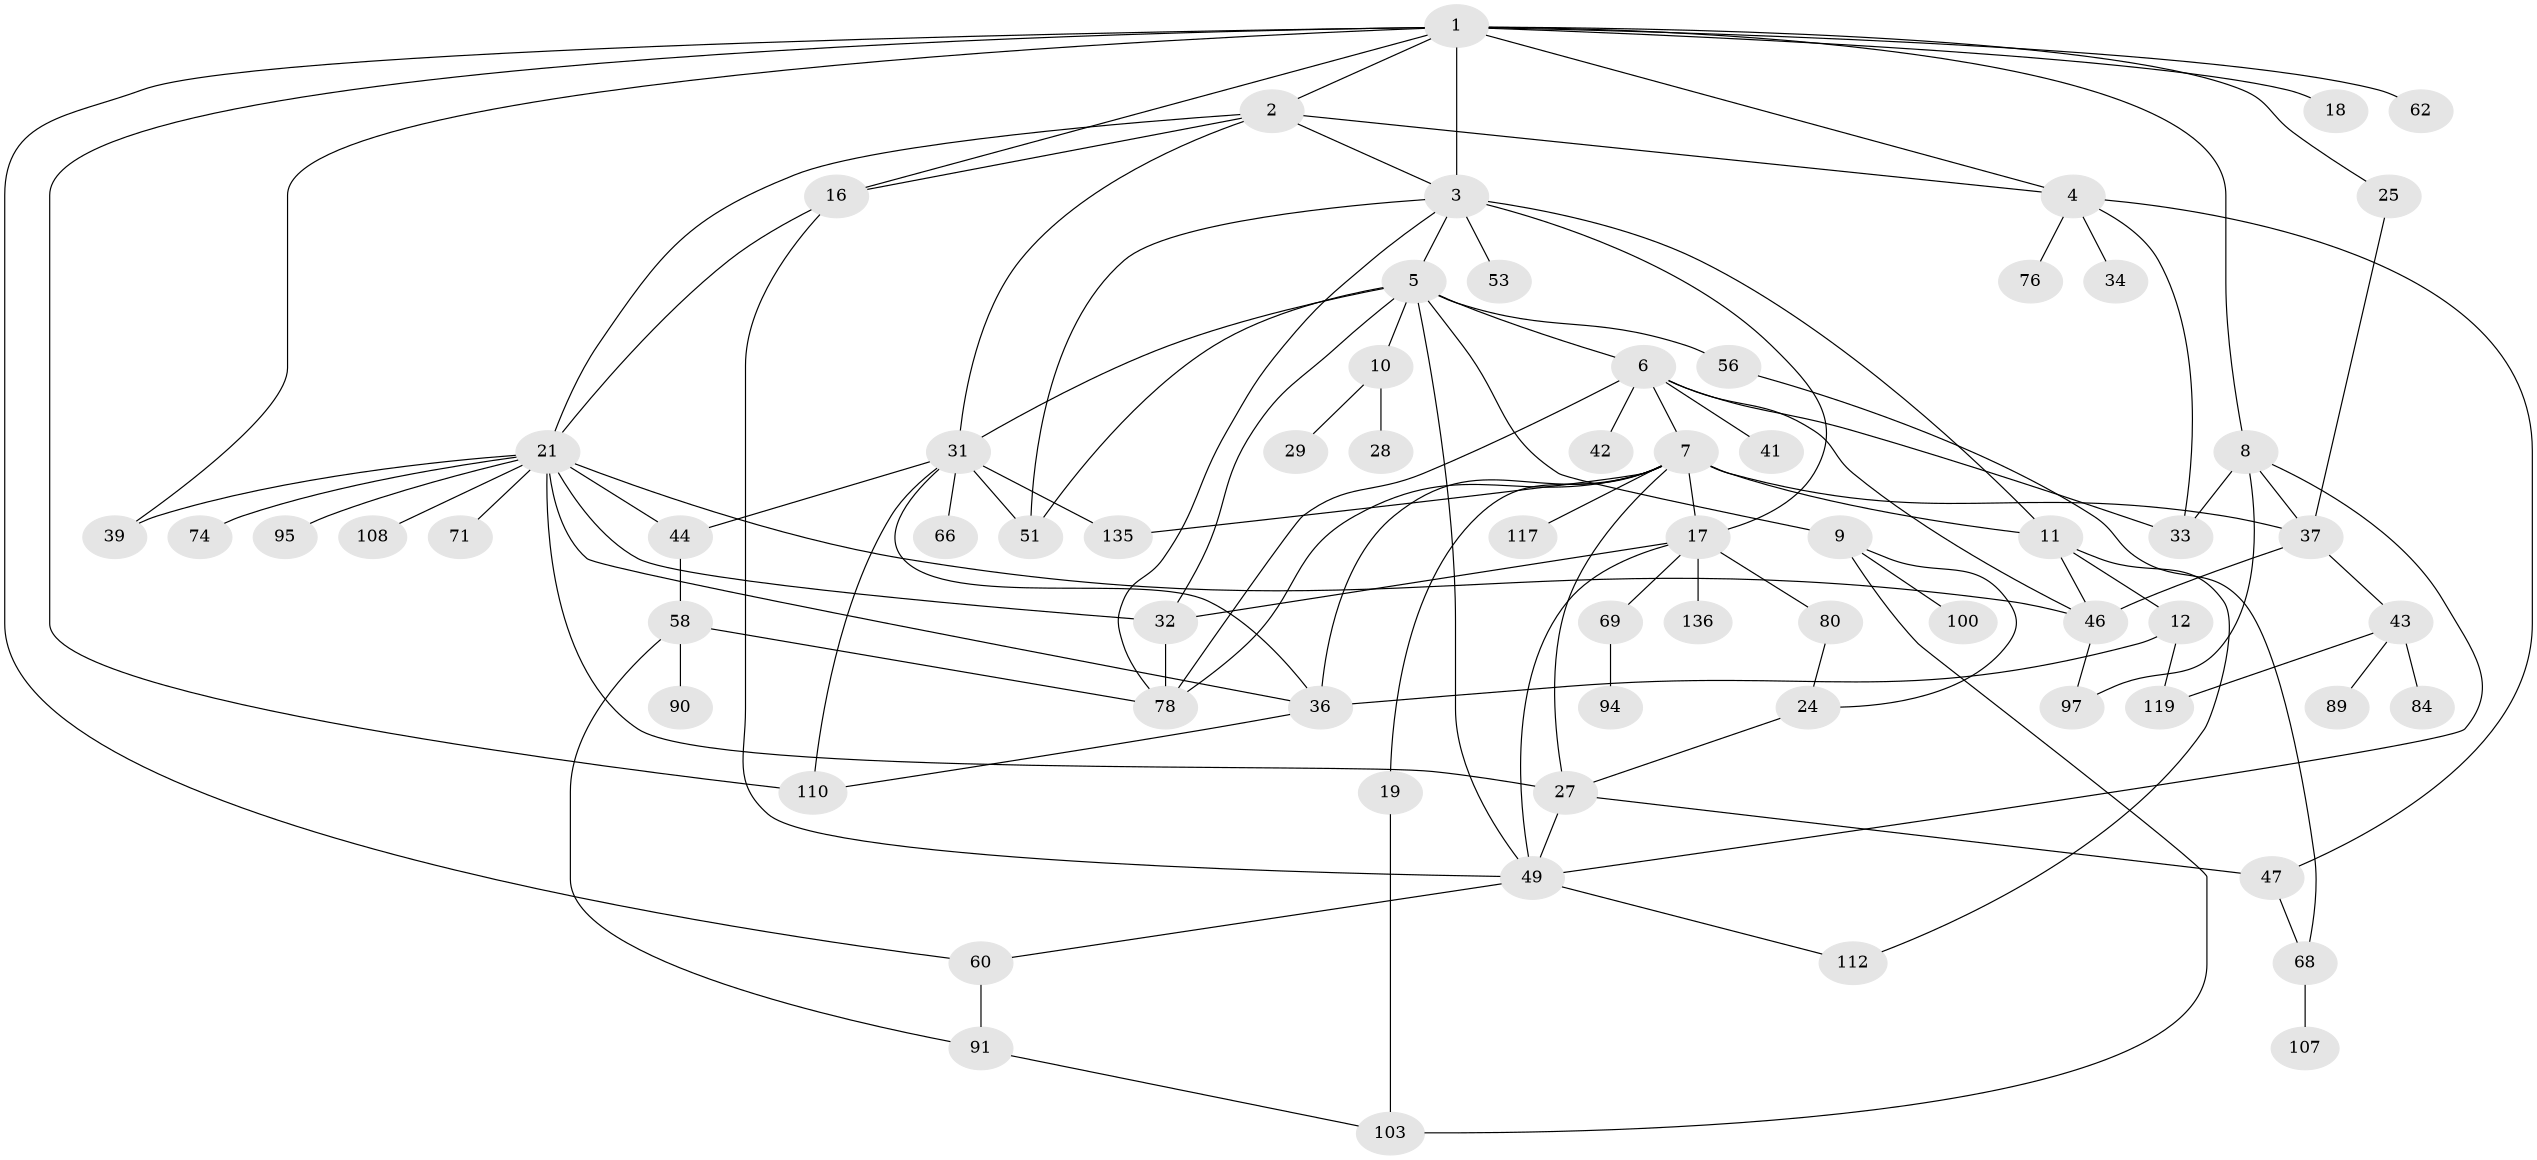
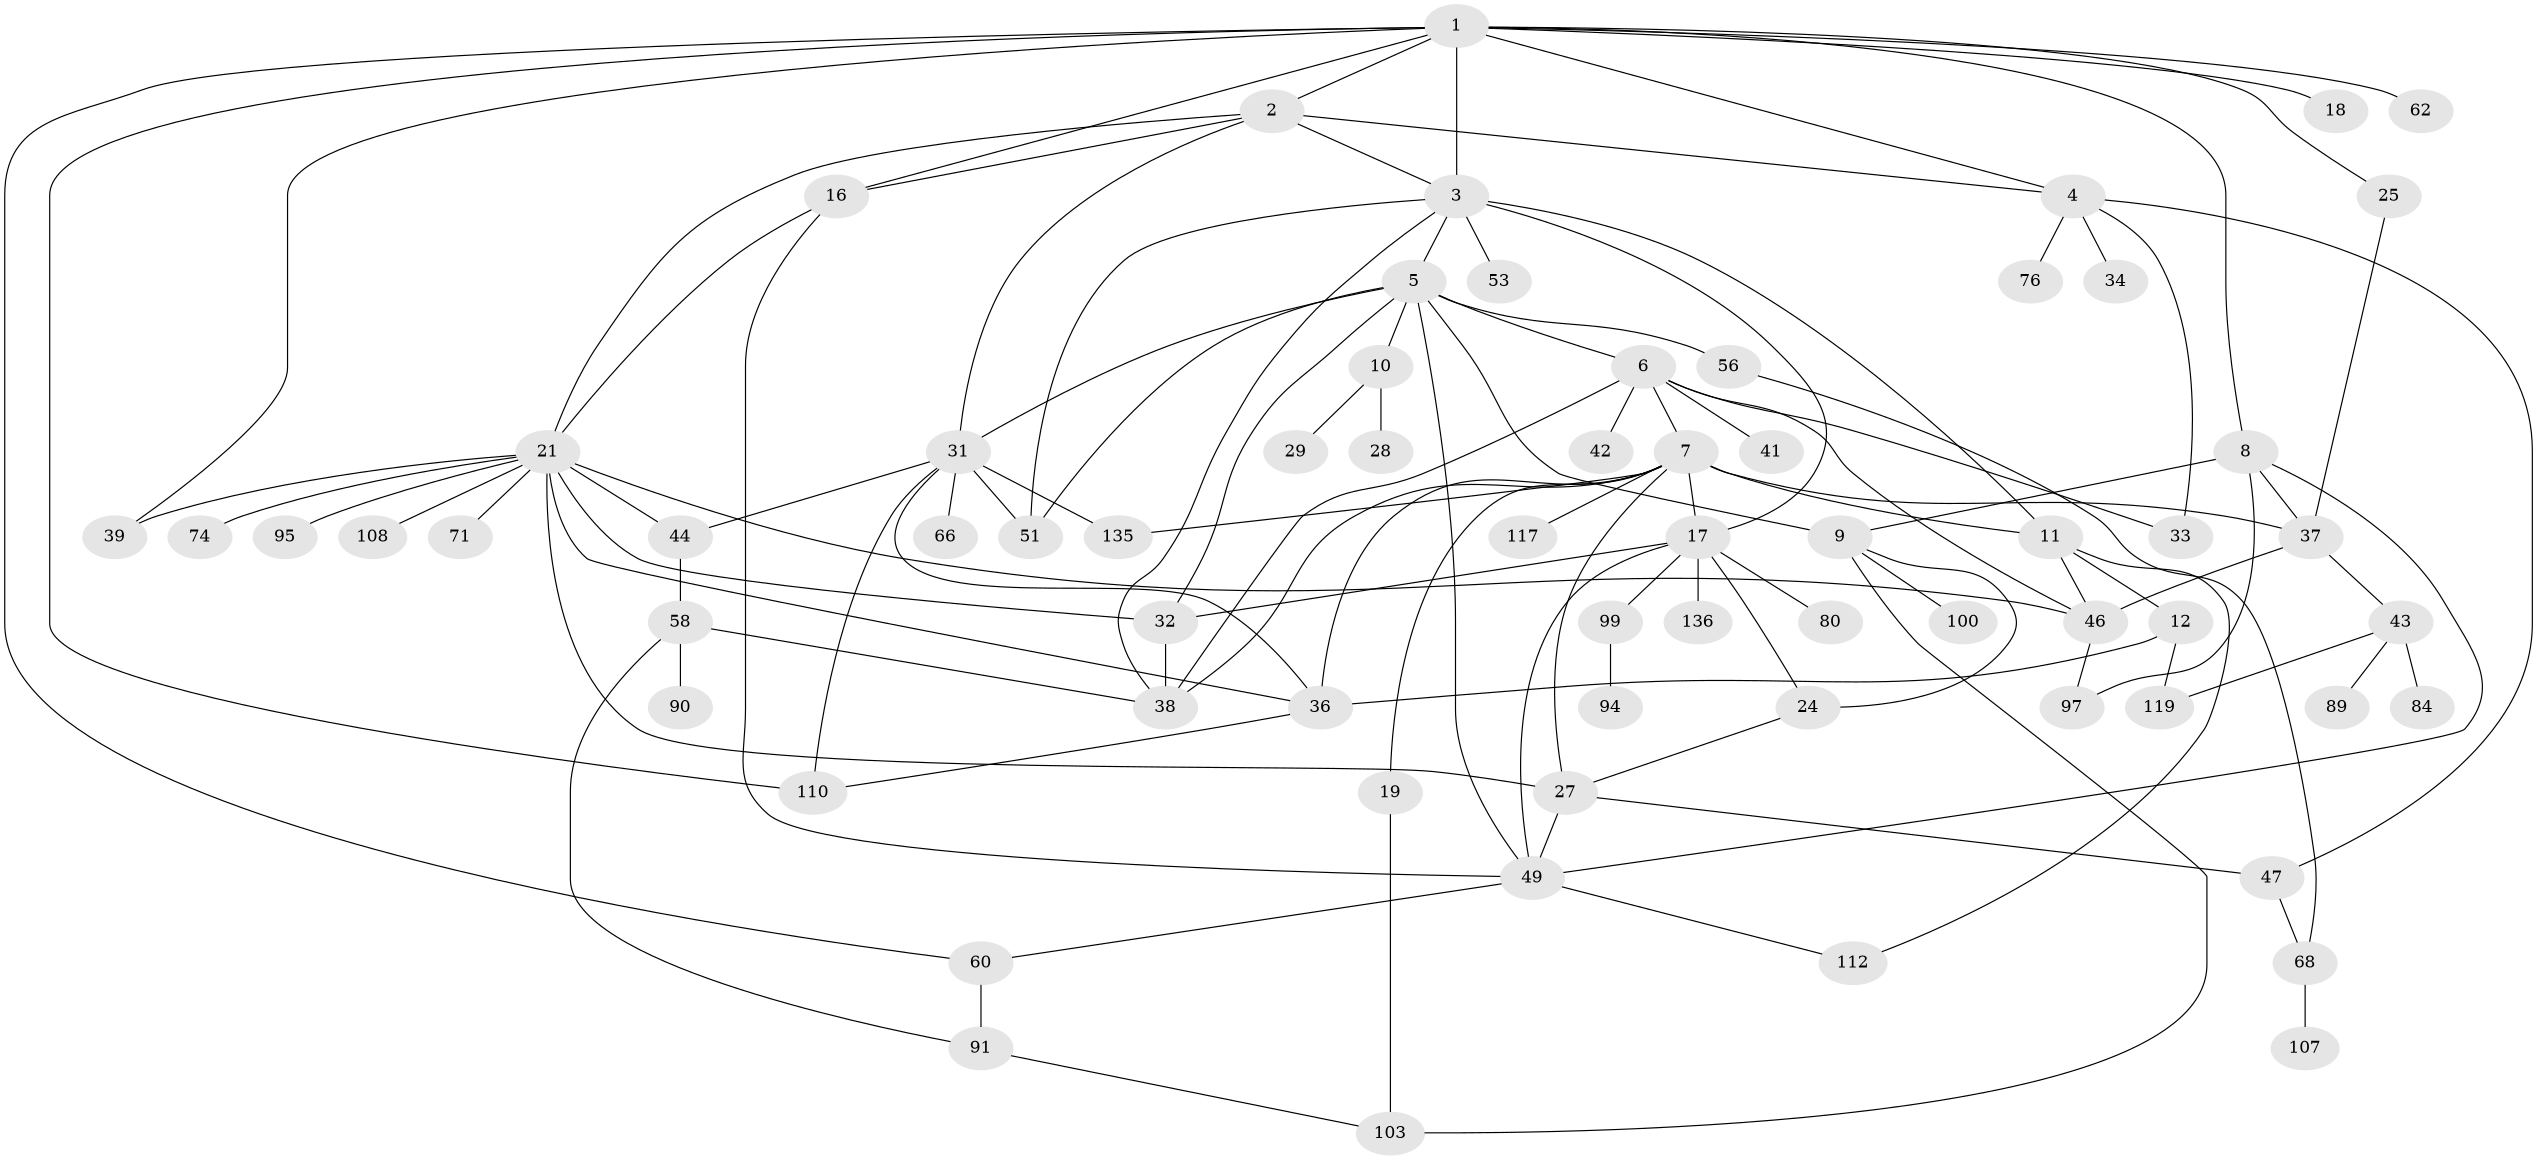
edge "8" -- "33": now "8" -- "9"
node "69": label "69" -> "99"
edge "80" -- "24": now "17" -- "24"
node "78": label "78" -> "38"
